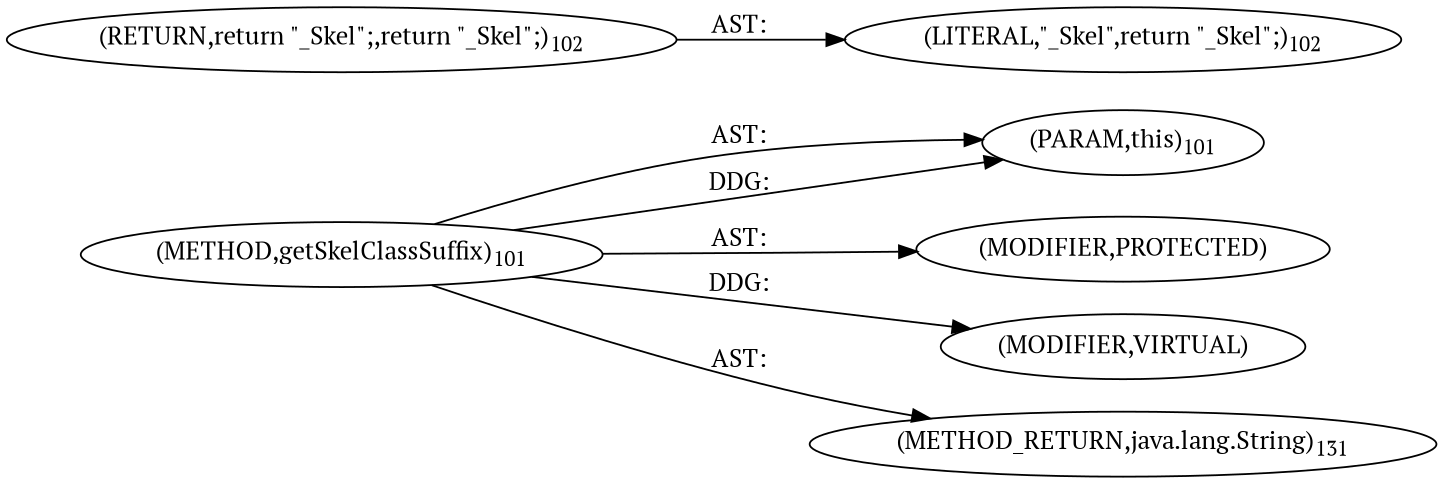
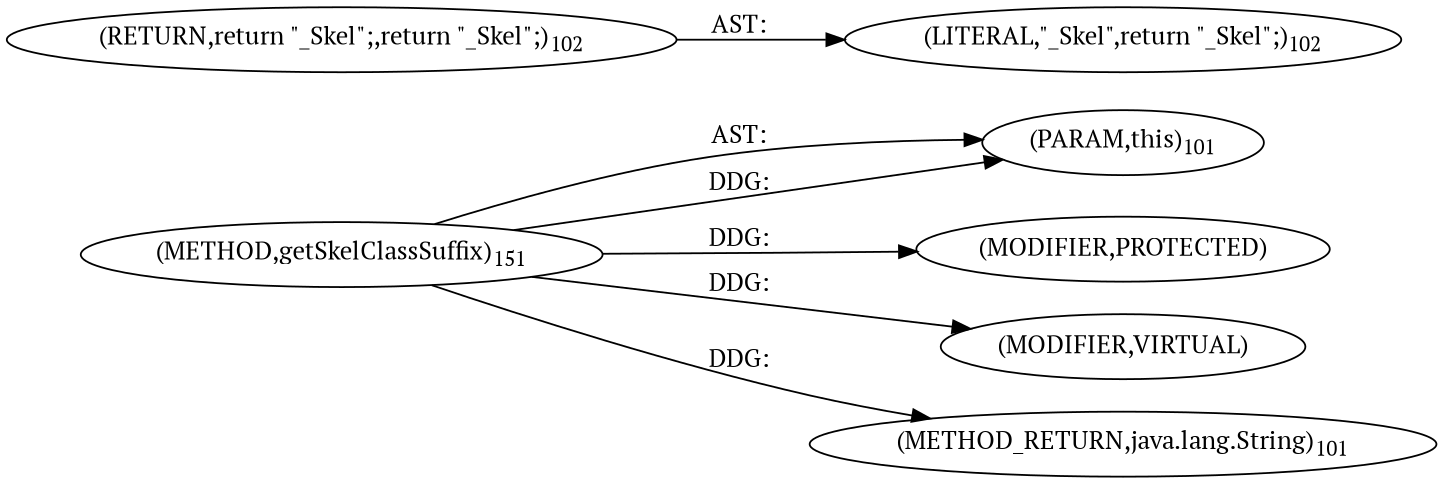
edge "(METHOD,getSkelClassSuffix)" -> "(MODIFIER,PROTECTED)": label "AST: " -> "DDG: "
node "(METHOD,getSkelClassSuffix)": text "101" -> "151"
edge "(METHOD,getSkelClassSuffix)" -> "(METHOD_RETURN,java.lang.String)": label "AST: " -> "DDG: "
node "(METHOD_RETURN,java.lang.String)": text "131" -> "101"
